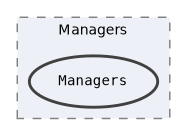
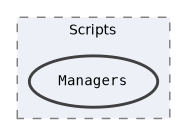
cluster "Managers": label "Managers" -> "Scripts"
